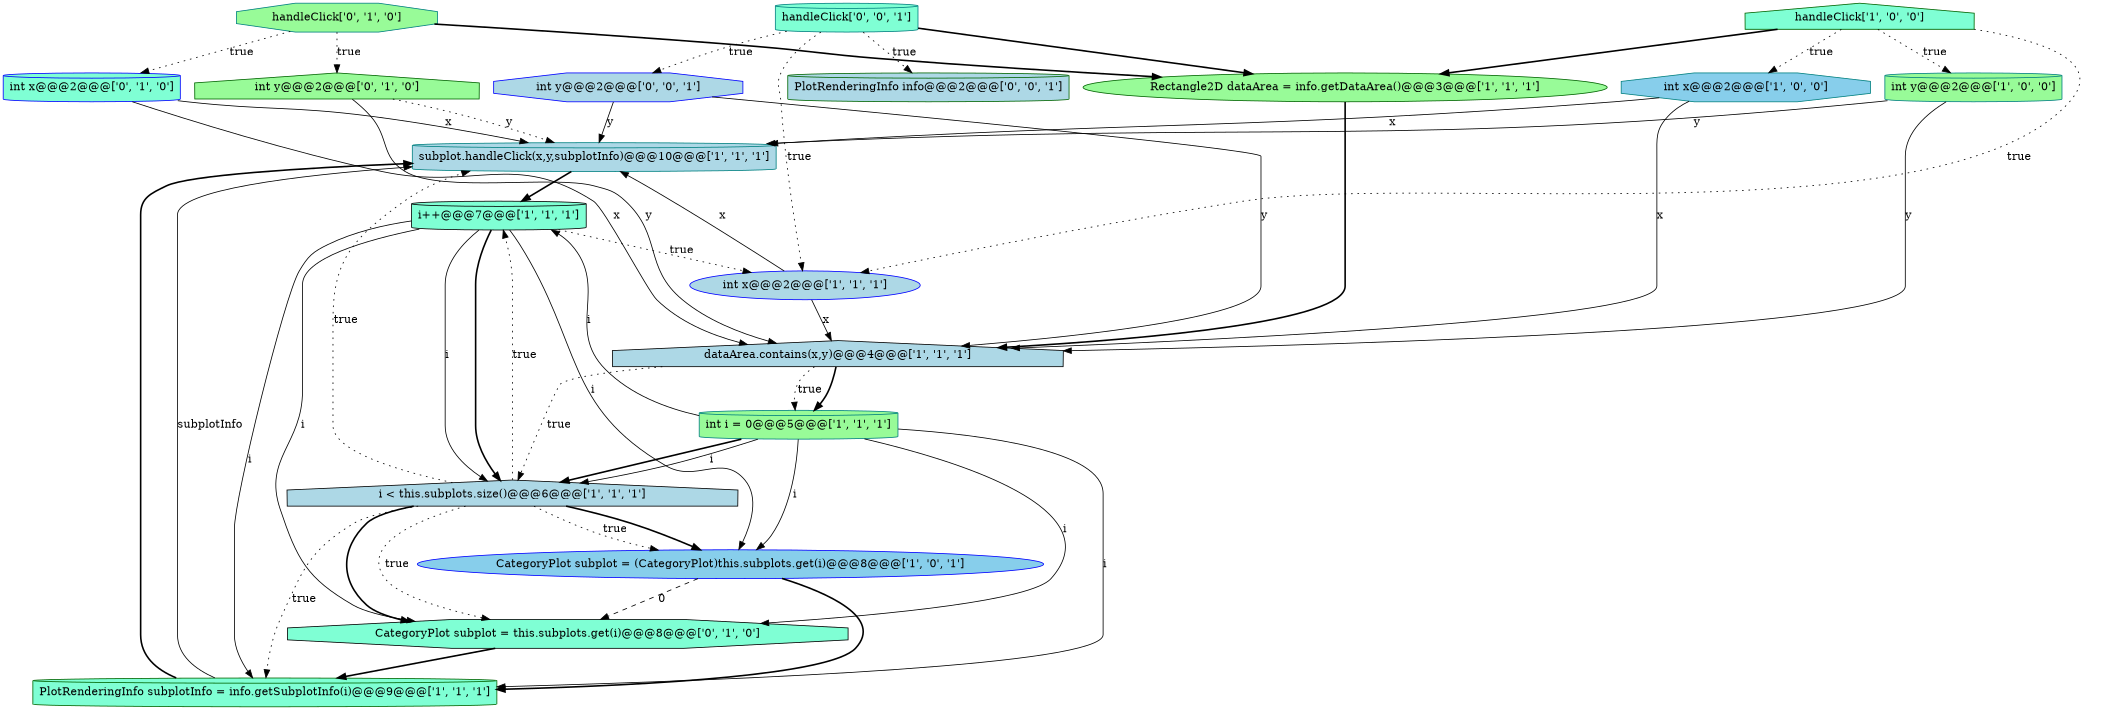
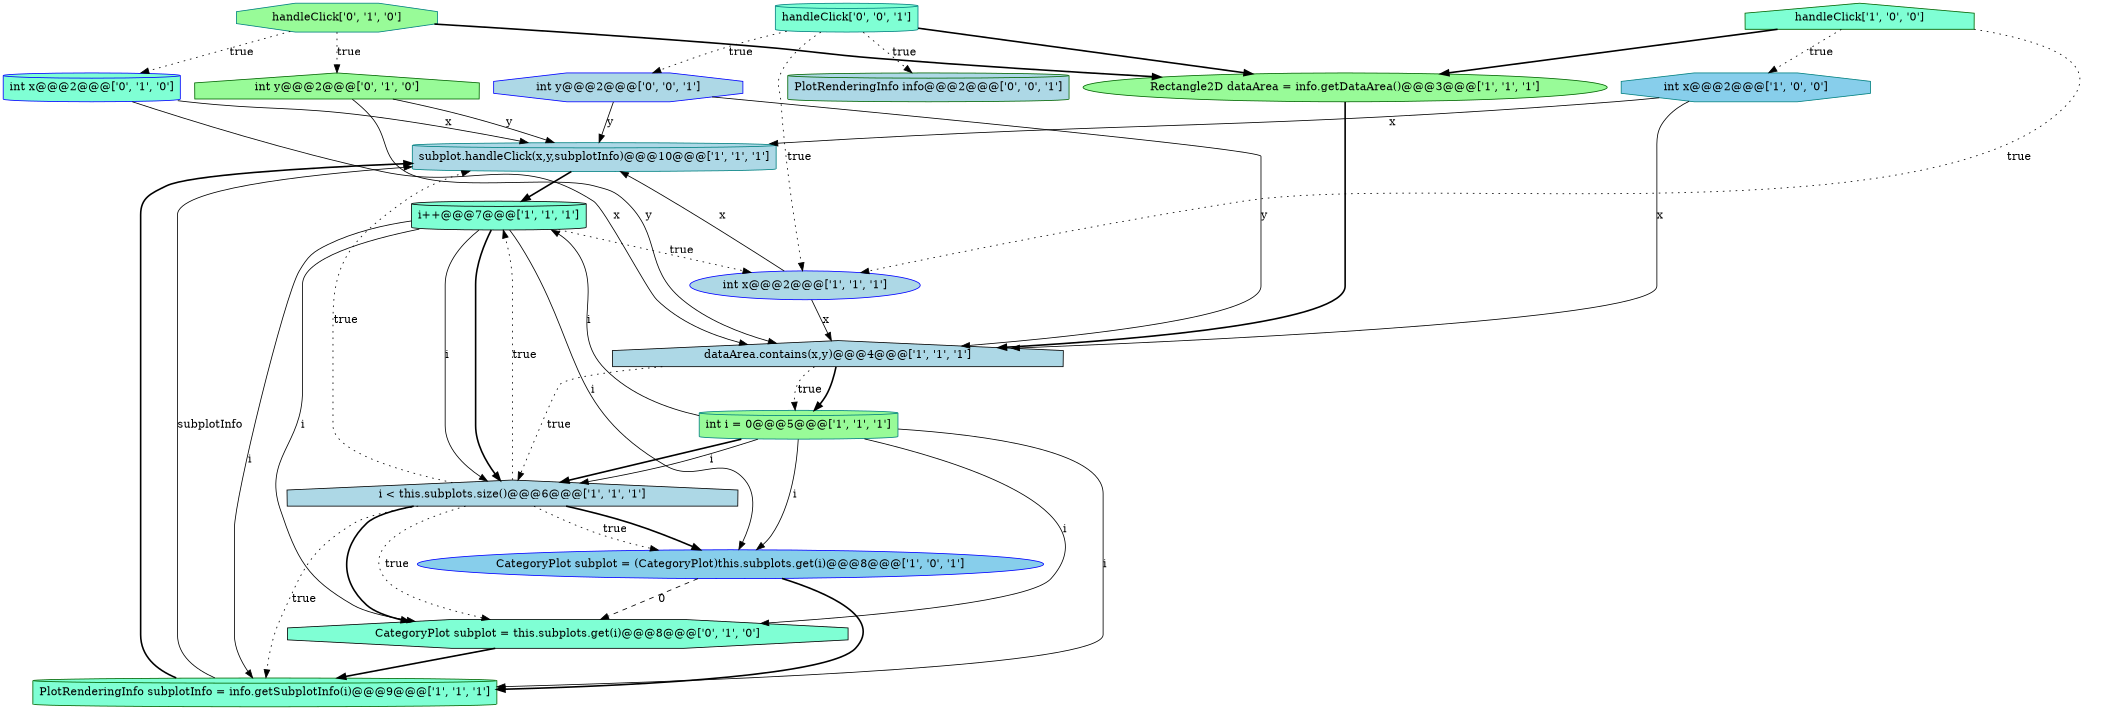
node "int y@@@2@@@['1', '0', '0']": removed
edge "int y@@@2@@@['0', '1', '0']" -> "subplot.handleClick(x,y,subplotInfo)@@@10@@@['1', '1', '1']": style dotted -> solid
